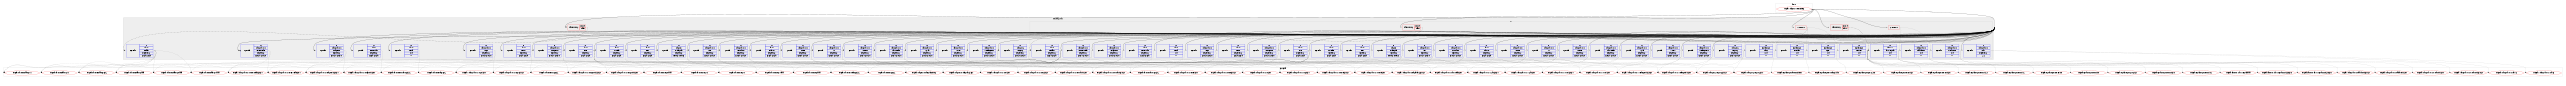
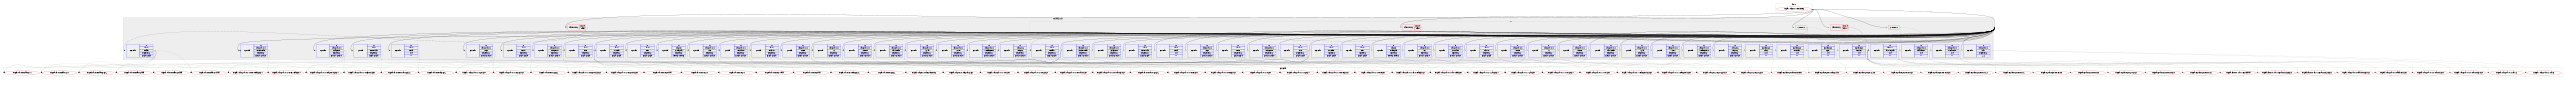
node "portage://kde-frameworks/greaterequal-5.116.0": label "portage://kde-frameworks/greaterequal-5.116.0" -> "portage://kde-frameworks/ktextwidgets-5.116.0"
